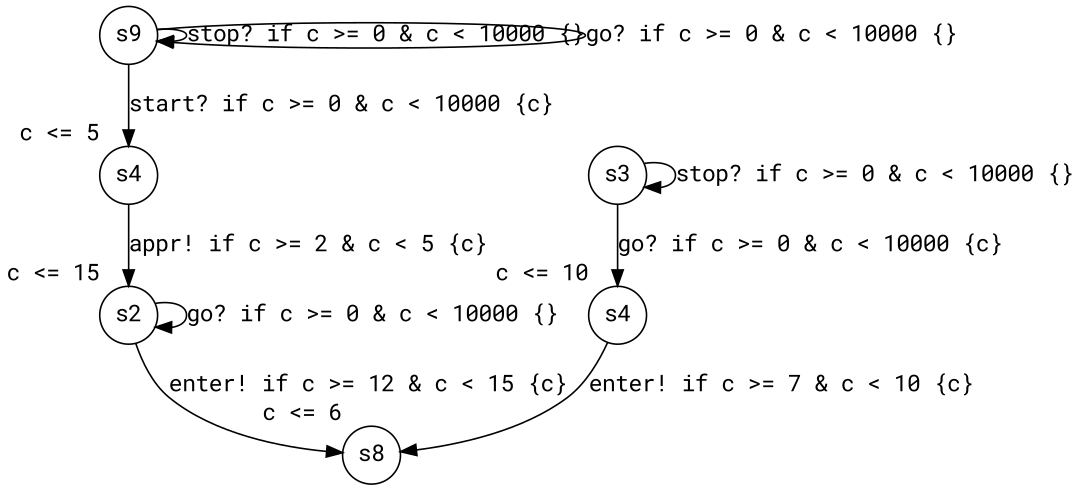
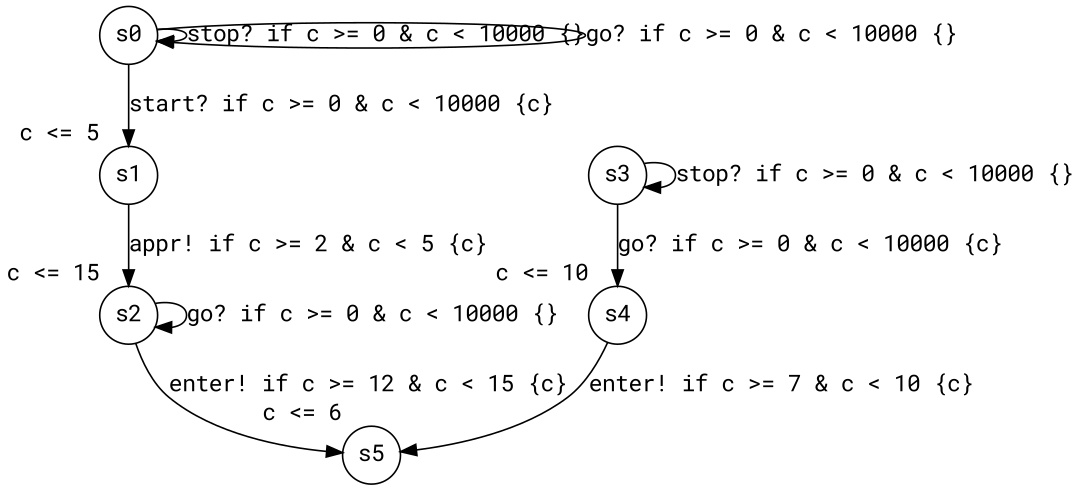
node "s9": label "s9" -> "s0"
node "s4 c <= 5": label "s4 c <= 5" -> "s1 c <= 5"
node "s8 c <= 6": label "s8 c <= 6" -> "s5 c <= 6"
